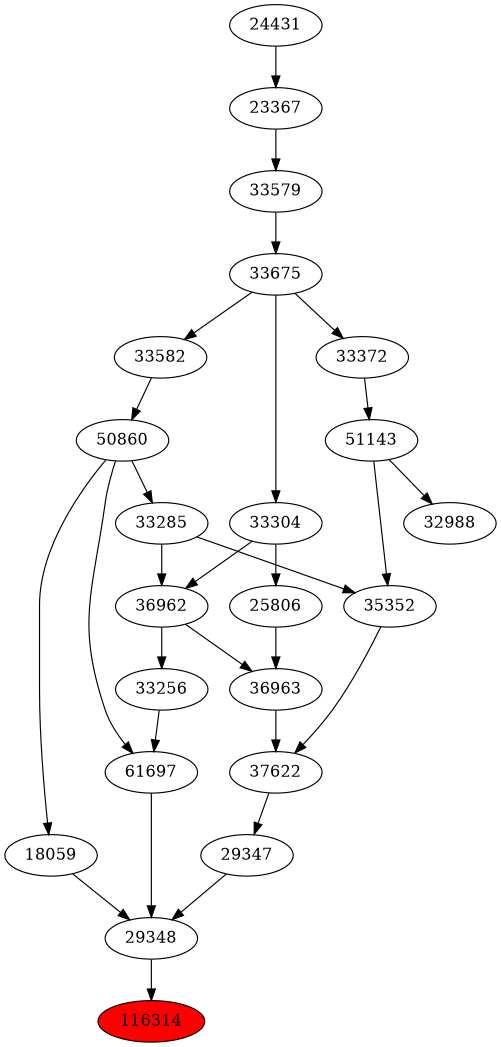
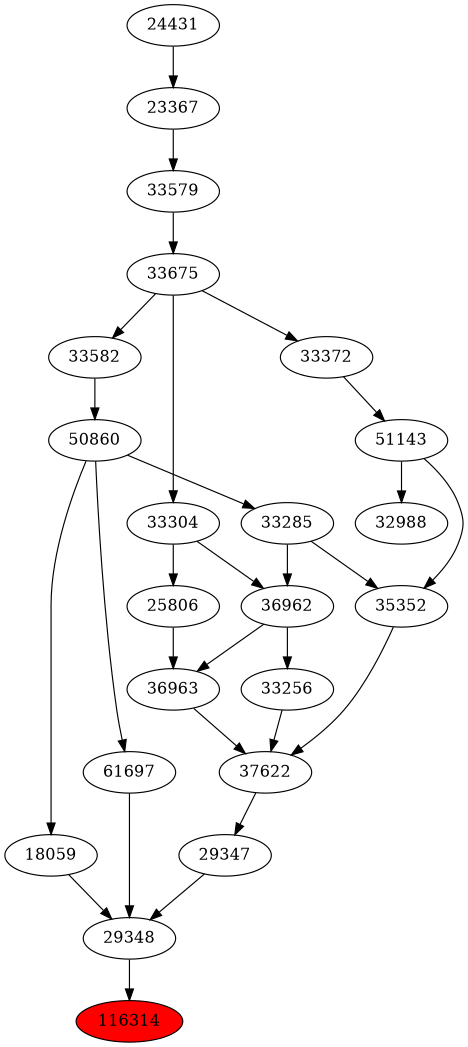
edge "33256" -> "61697": now "33256" -> "37622"
